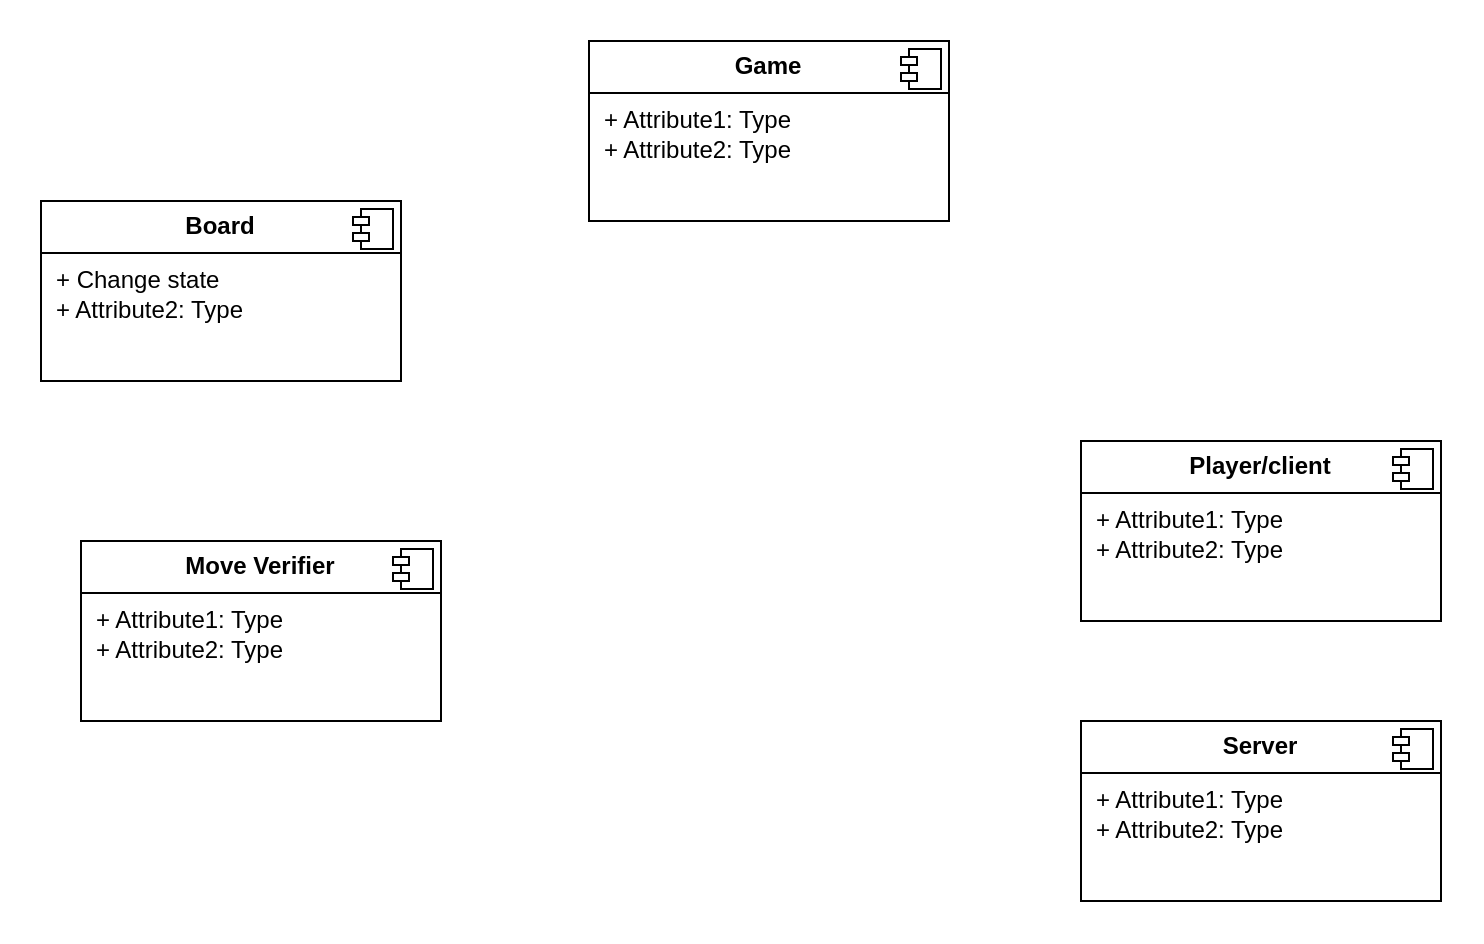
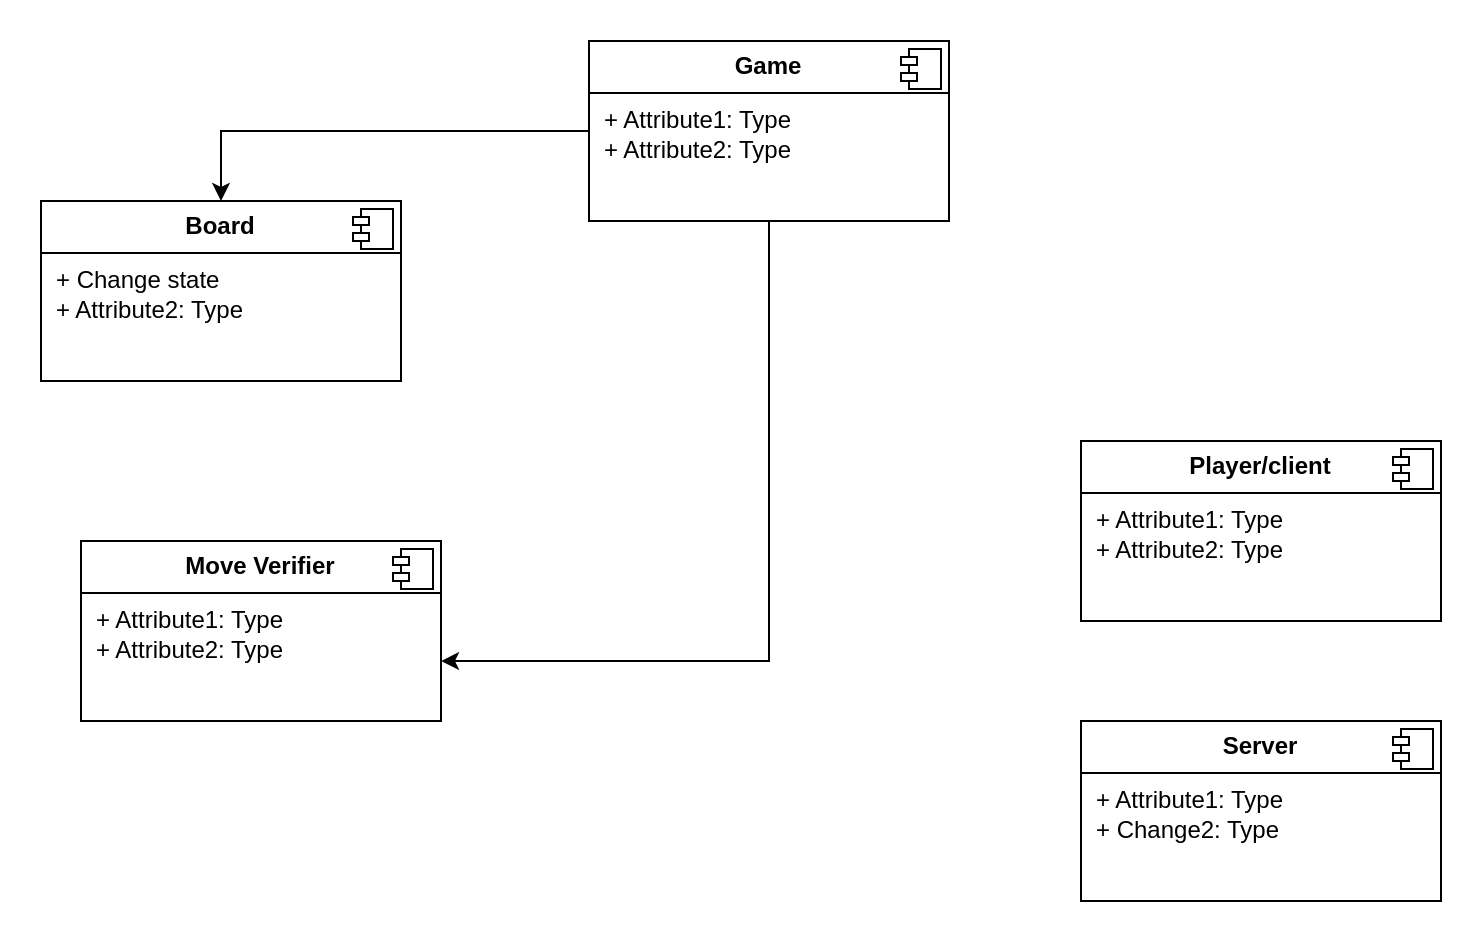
edge "Game + Attribute1: Type + Attribute2: Type" -> "Board + Change state + Attribute2: Type": added
edge "Game + Attribute1: Type + Attribute2: Type" -> "Move Verifier + Attribute1: Type + Attribute2: Type": added
node "Server + Attribute1: Type + Attribute2: Type": label "Server + Attribute1: Type + Attribute2: Type" -> "Server + Attribute1: Type + Change2: Type"
